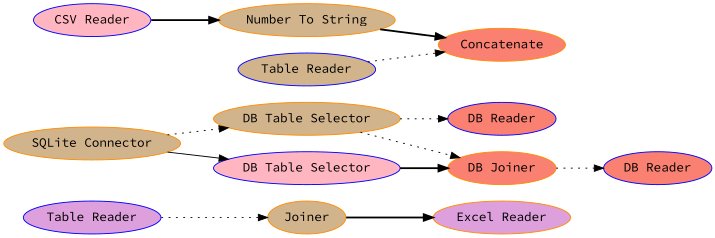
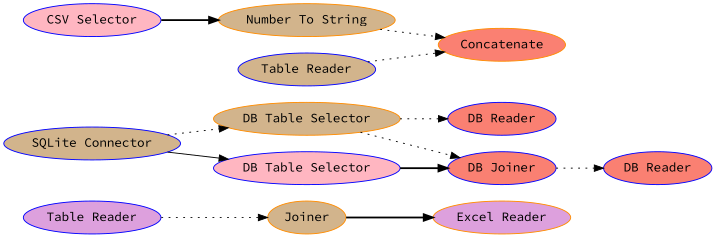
node "CSV Reader": label "CSV Reader" -> "CSV Selector"
edge "Number To String" -> "Concatenate": style bold -> dotted
node "SQLite Connector": color darkorange -> blue
node "DB Joiner": color darkorange -> blue
